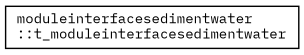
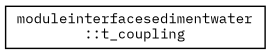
node "moduleinterfacesedimentwater ::t_moduleinterfacesedimentwater": label "moduleinterfacesedimentwater ::t_moduleinterfacesedimentwater" -> "moduleinterfacesedimentwater ::t_coupling"
